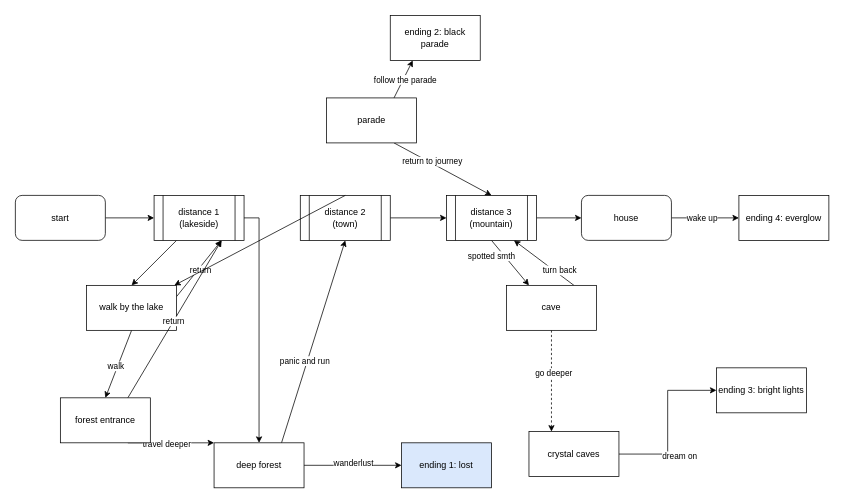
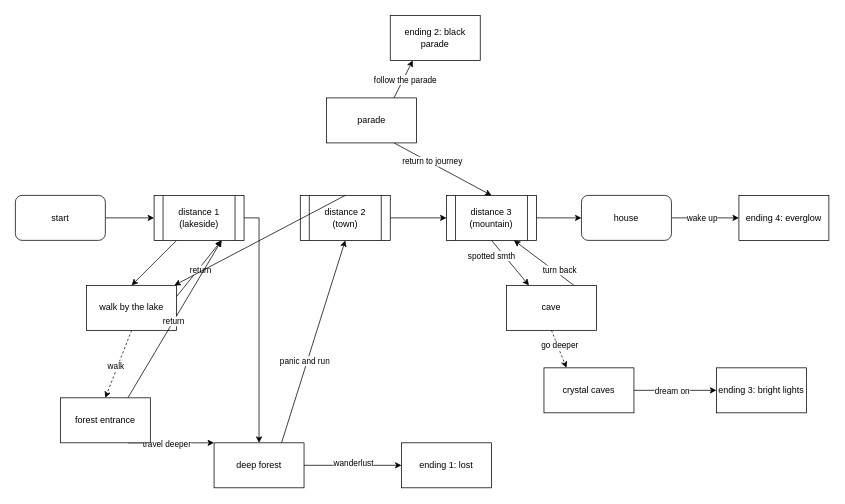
edge "walk by the lake" -> "forest entrance": style solid -> dashed
node "crystal caves": moved (574, 454) -> (589, 390)
node "ending 1: lost": fillcolor #dae8fc -> #ffffff
